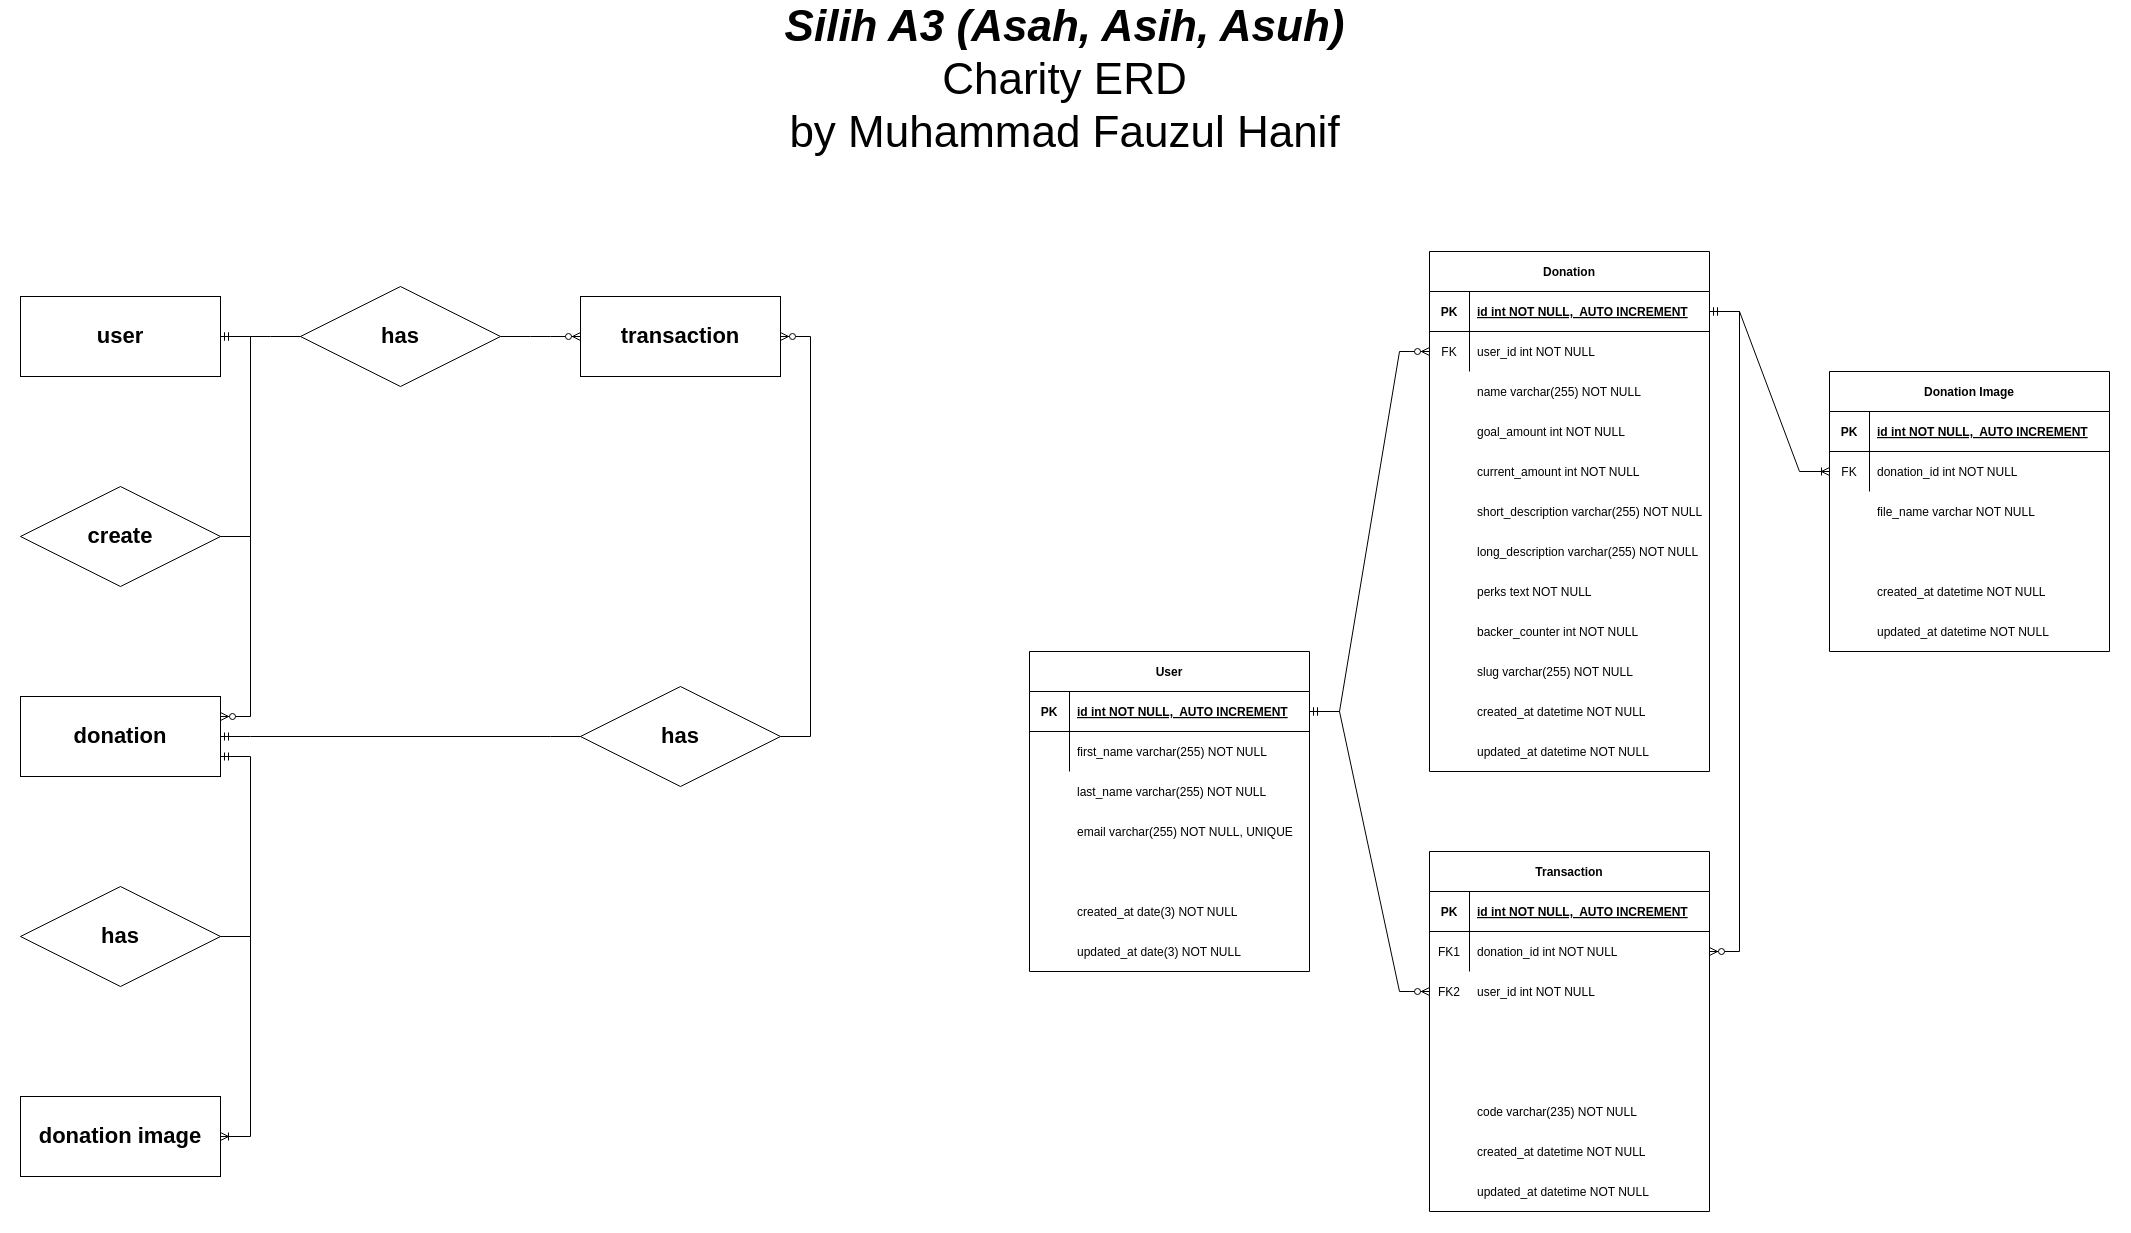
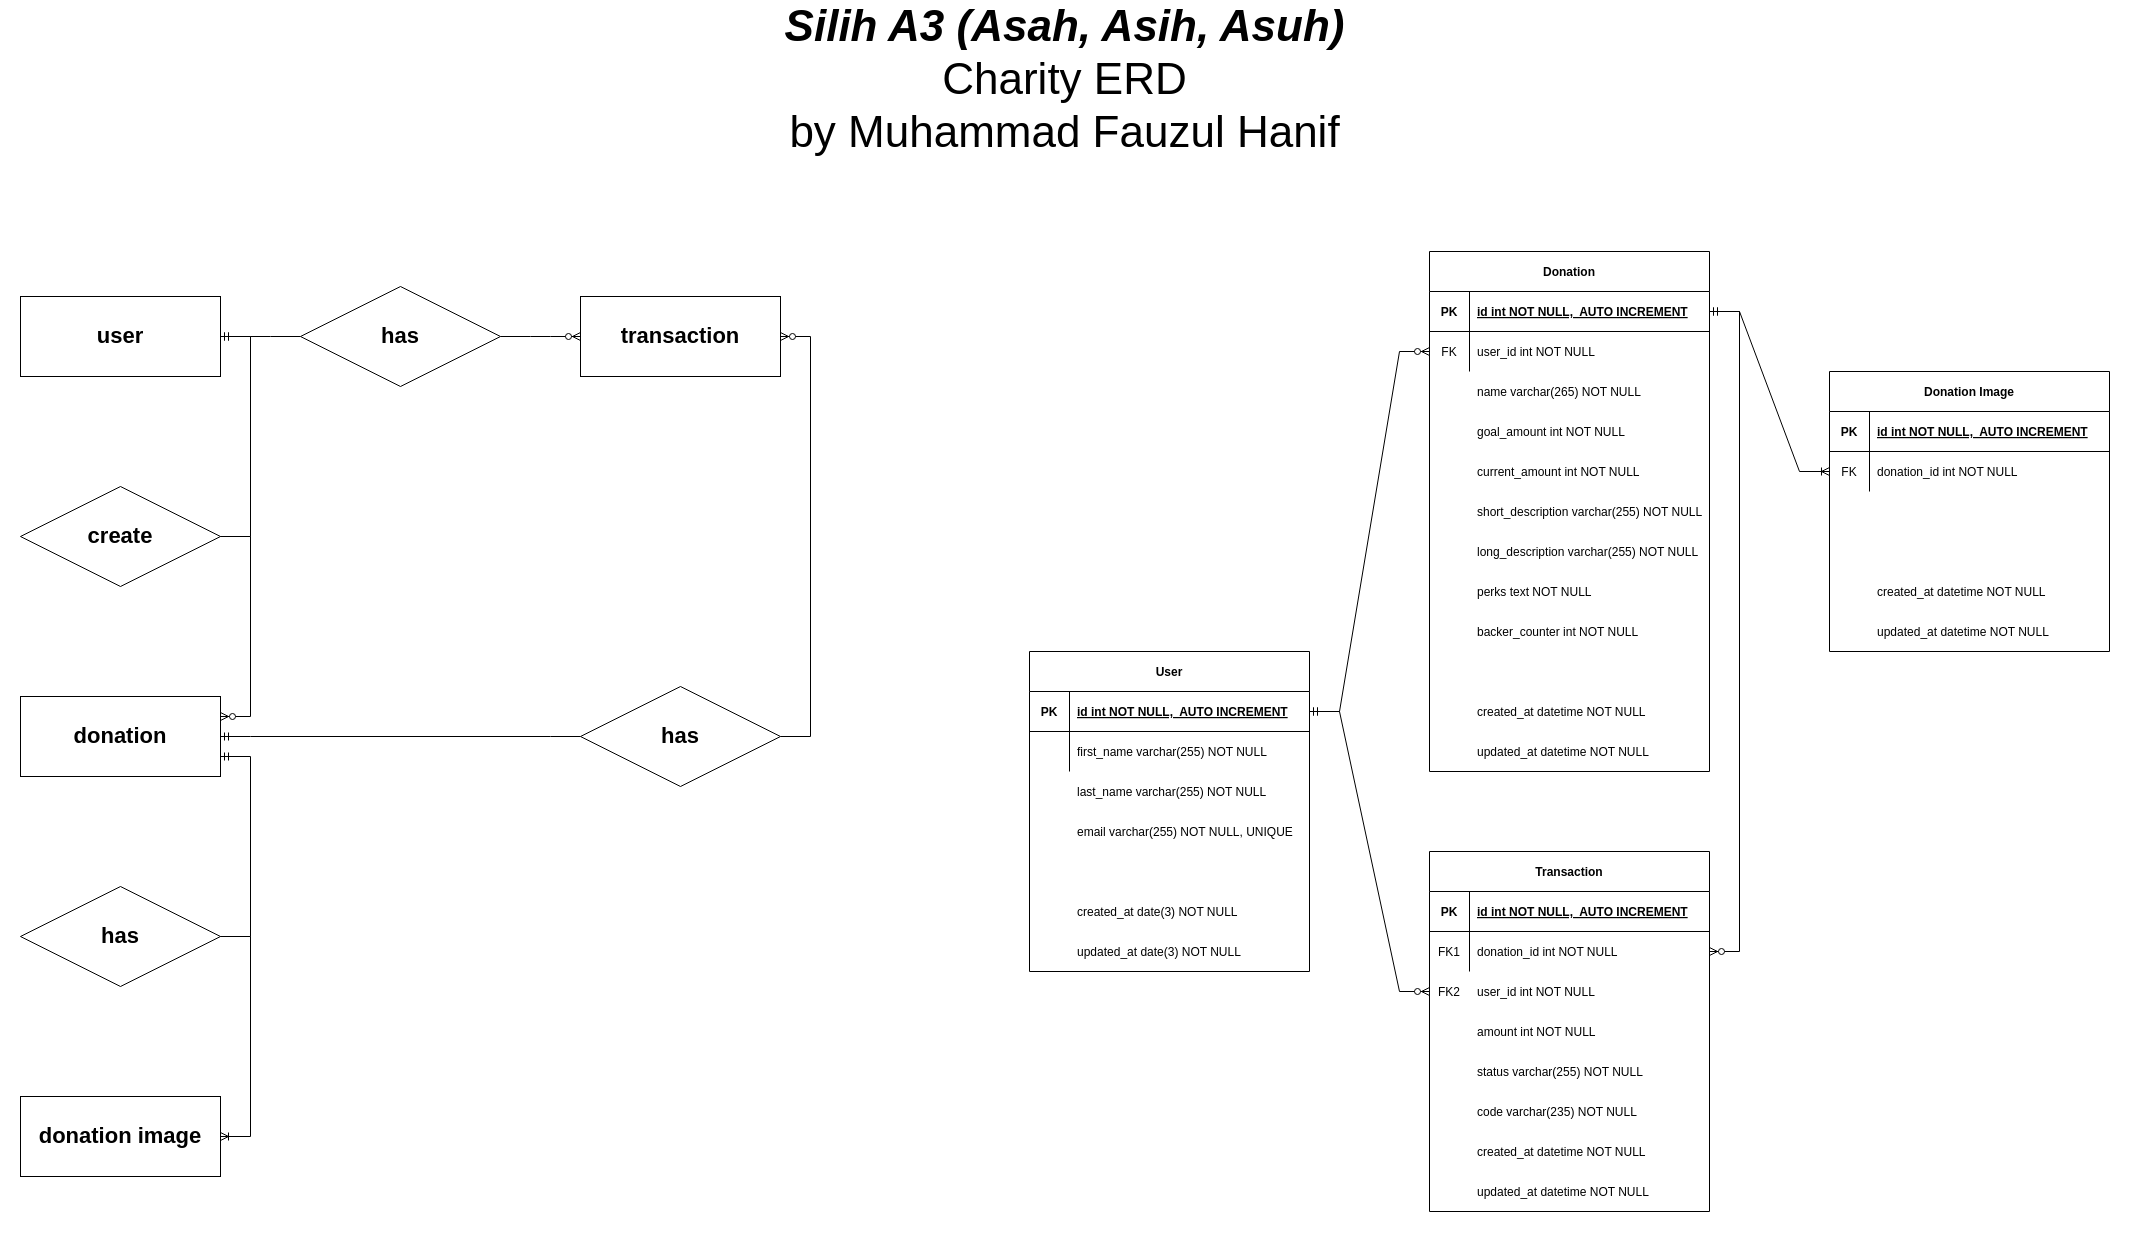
node "name varchar(255) NOT NULL": label "name varchar(255) NOT NULL" -> "name varchar(265) NOT NULL"
node "file_name varchar NOT NULL": removed
node "slug varchar(255) NOT NULL": removed
node "amount int NOT NULL": added
node "status varchar(255) NOT NULL": added
